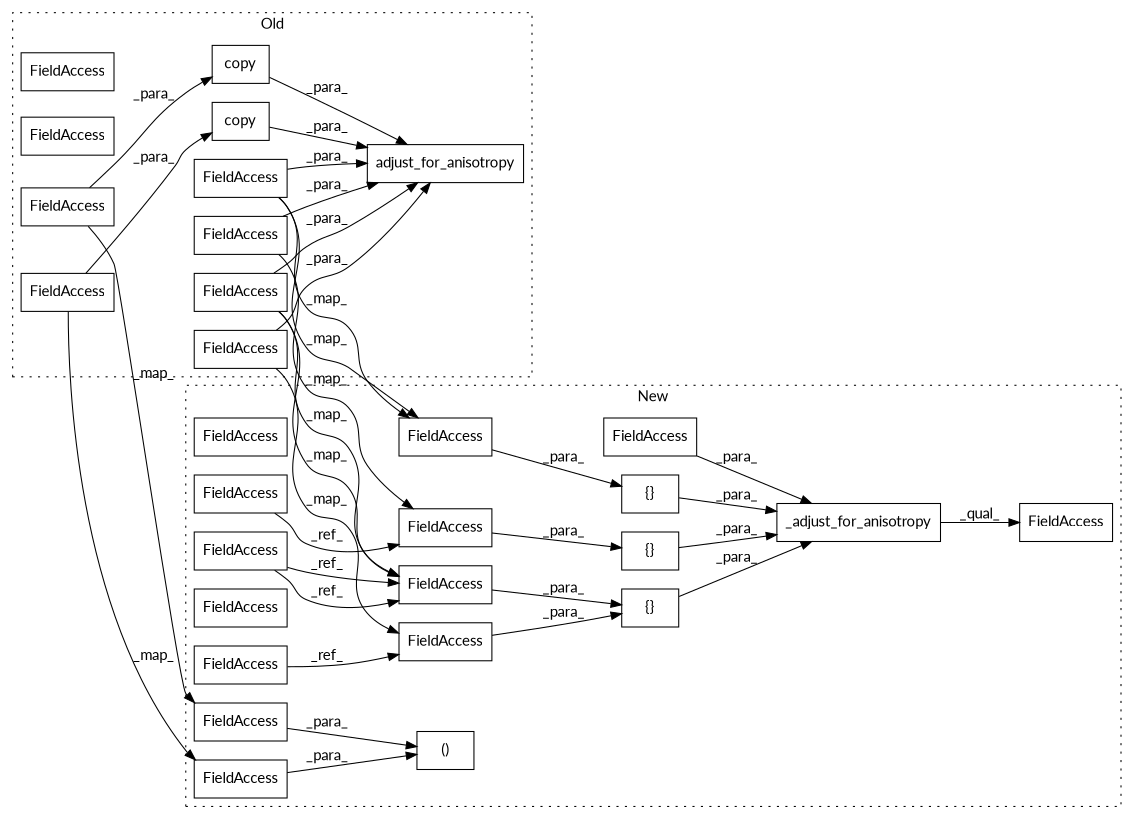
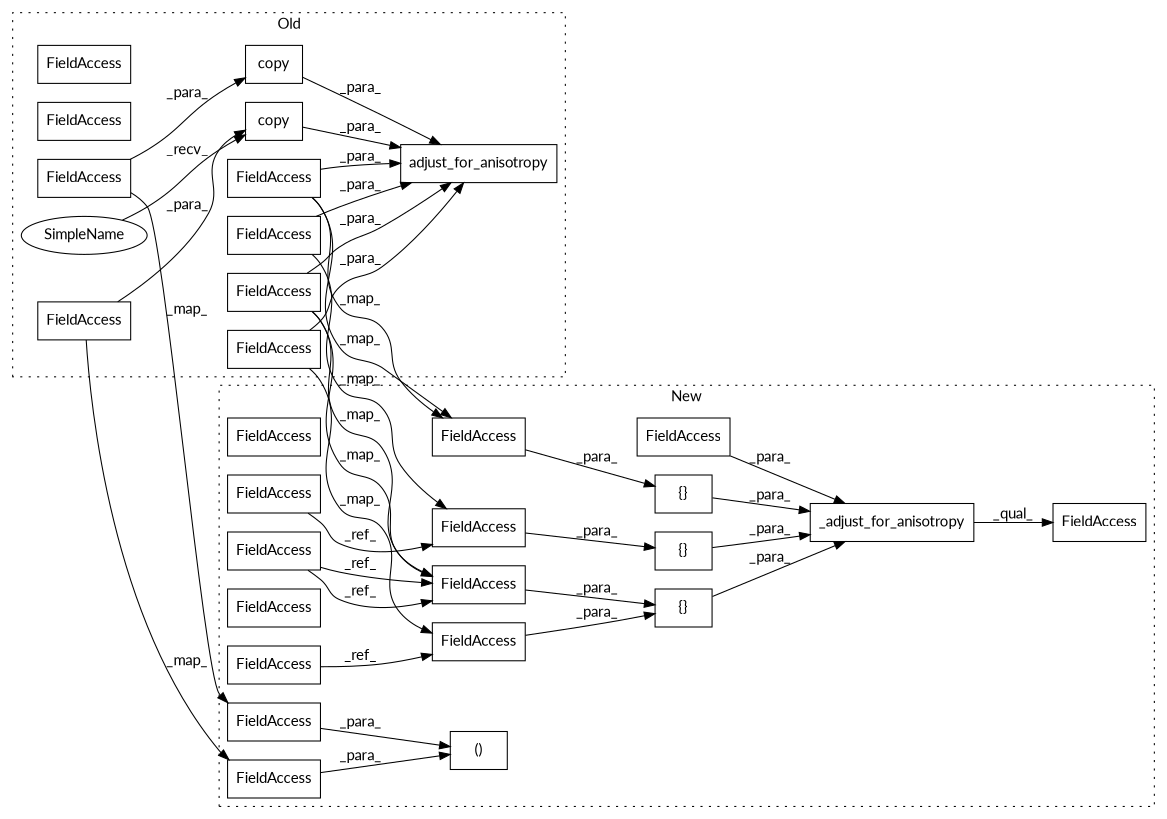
node "SimpleName": added
